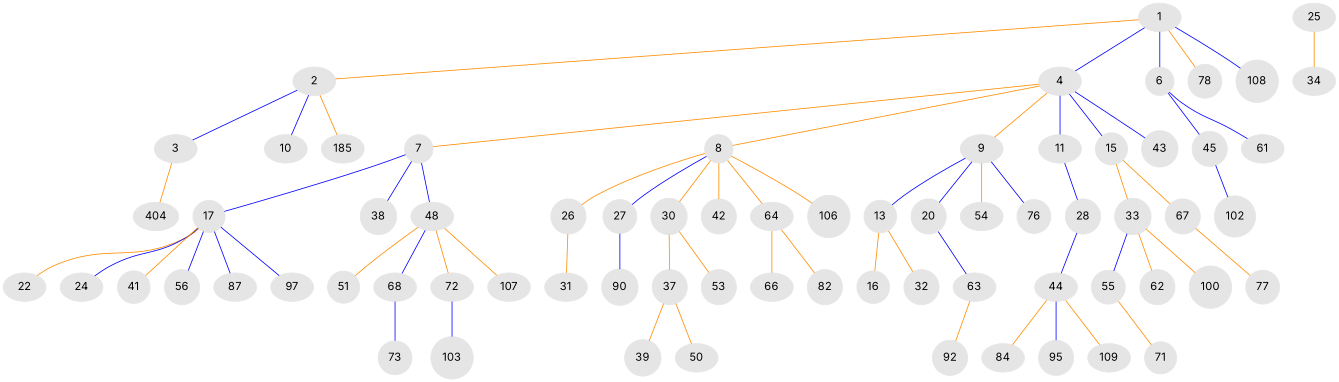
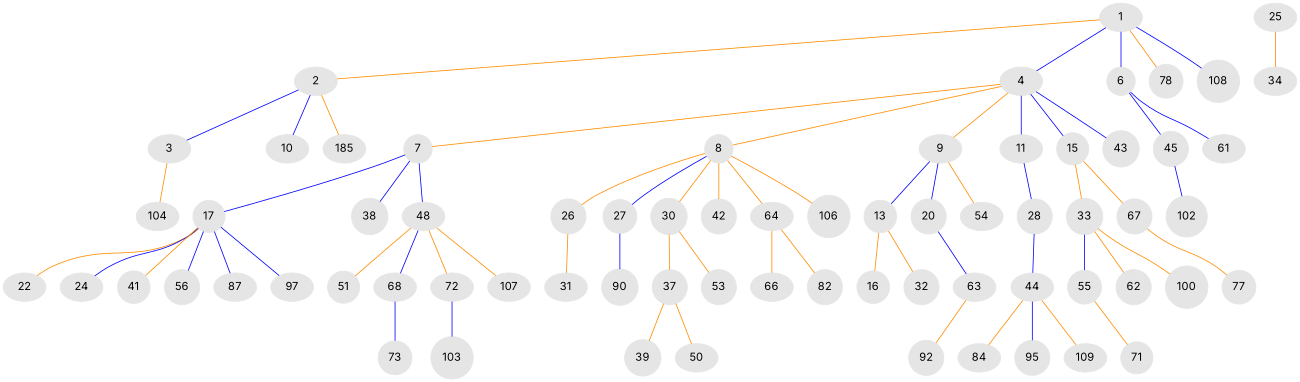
node "404": label "404" -> "104"
node "76": removed
